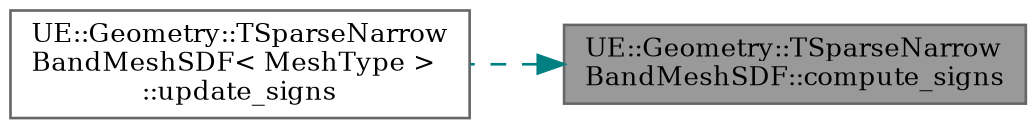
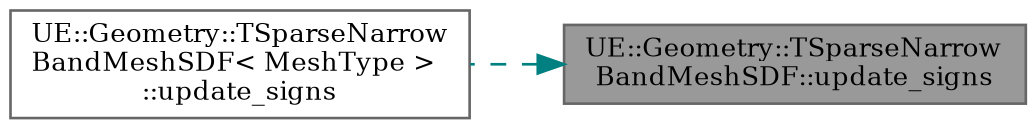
node "UE::Geometry::TSparseNarrow BandMeshSDF::compute_signs": label "UE::Geometry::TSparseNarrow BandMeshSDF::compute_signs" -> "UE::Geometry::TSparseNarrow BandMeshSDF::update_signs"
